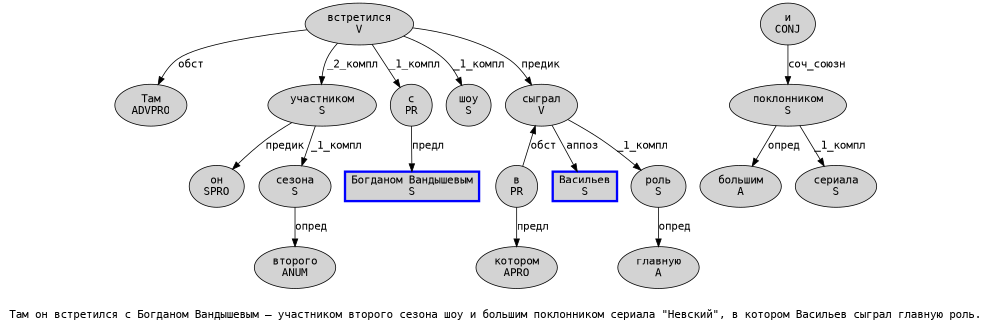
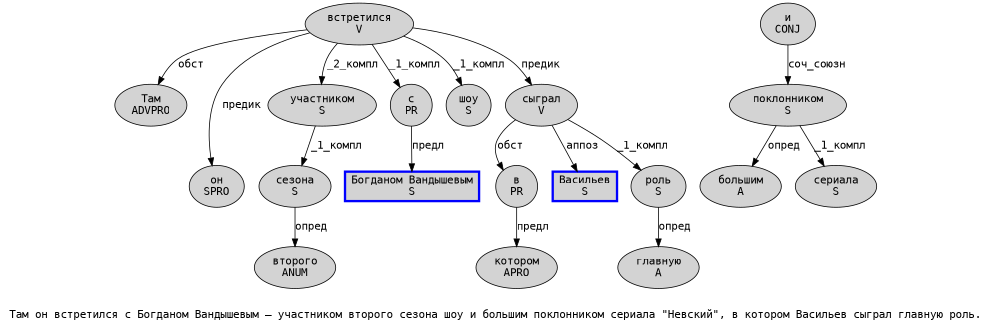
edge "участником S" -> "он SPRO": now "встретился V" -> "он SPRO"
edge "в PR" -> "сыграл V": reversed
